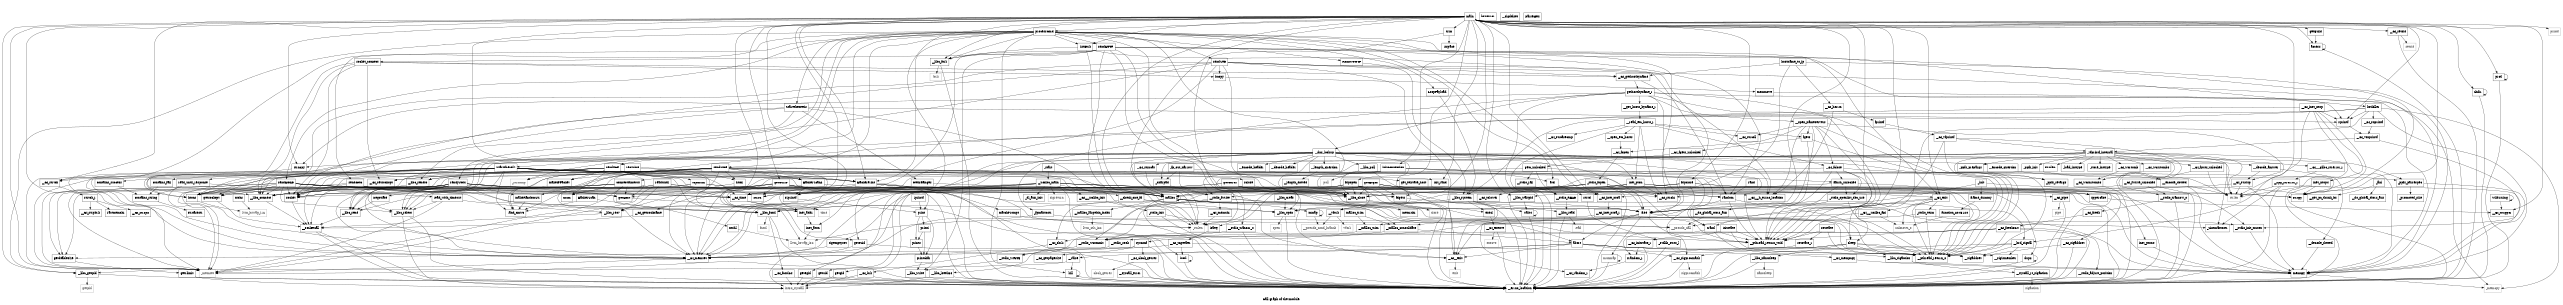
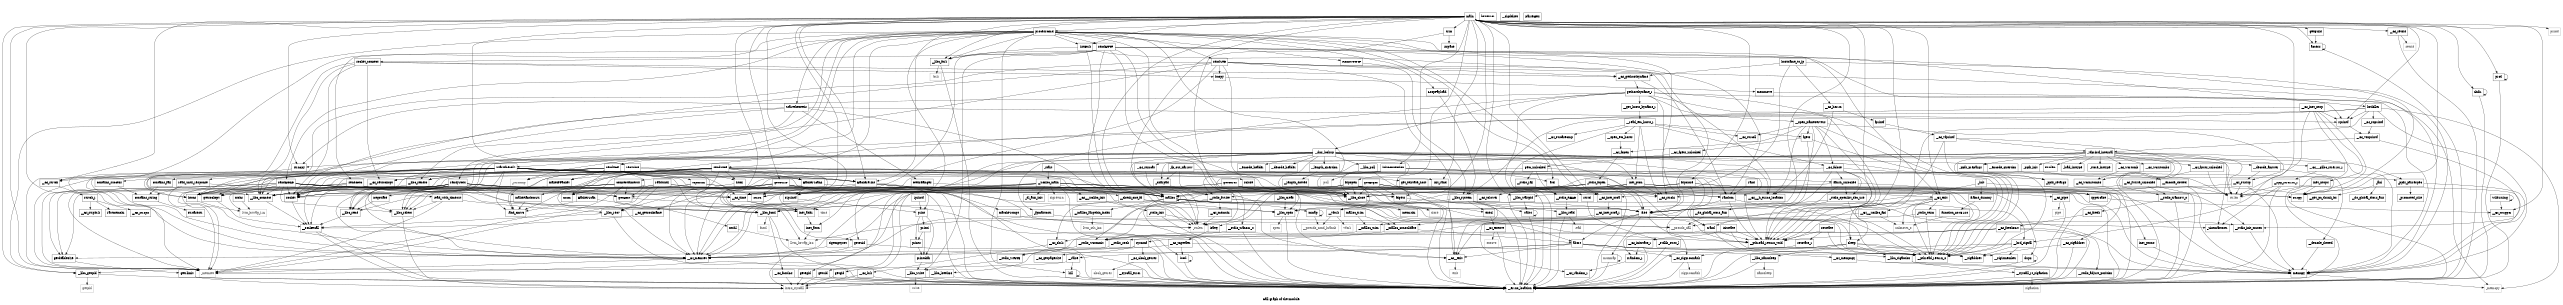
edge "sendCNC" -> "__GI_time": now "sendCNC" -> "llvm_bswap_i16"
edge "__libc_select" -> "__errno_location": now "__libc_recv" -> "__errno_location"
node "write": added
